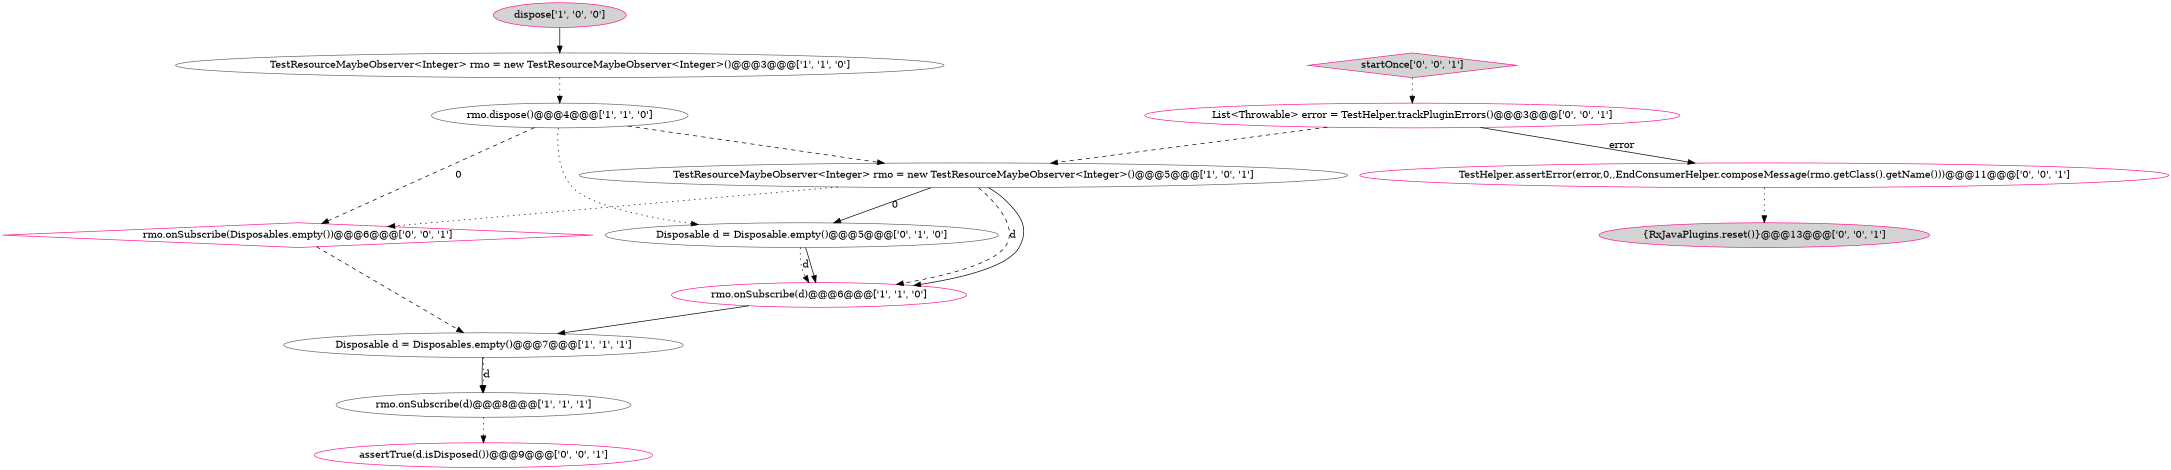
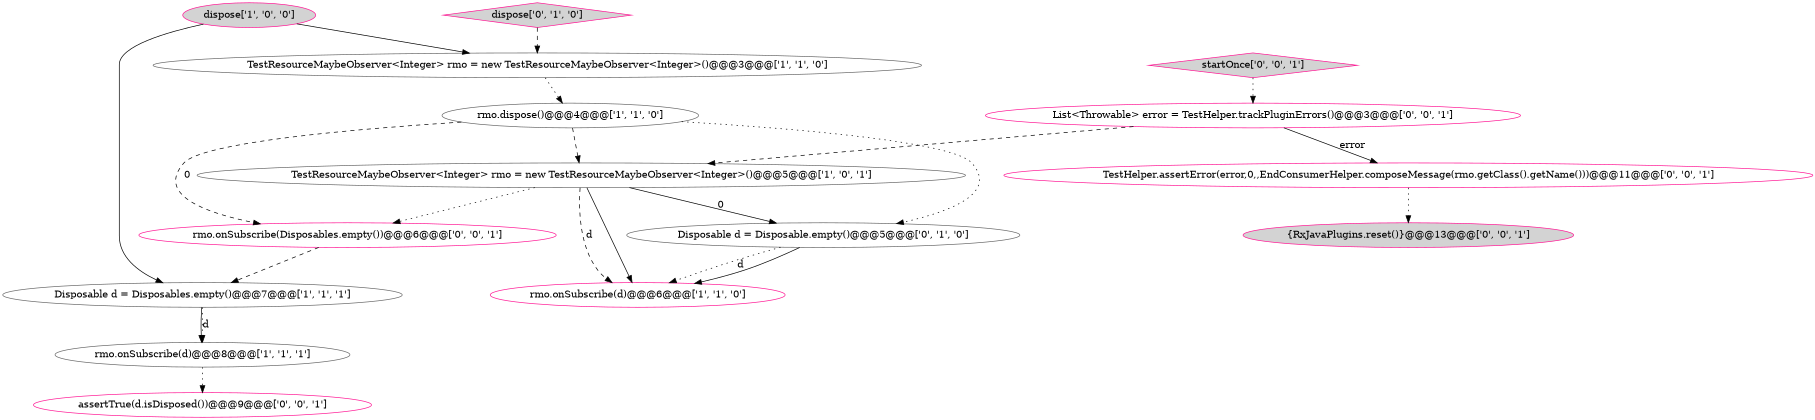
node "dispose['0', '1', '0']": added
node "rmo.onSubscribe(Disposables.empty())@@@6@@@['0', '0', '1']": shape diamond -> ellipse
edge "rmo.onSubscribe(d)@@@6@@@['1', '1', '0']" -> "Disposable d = Disposables.empty()@@@7@@@['1', '1', '1']": now "dispose['1', '0', '0']" -> "Disposable d = Disposables.empty()@@@7@@@['1', '1', '1']"
